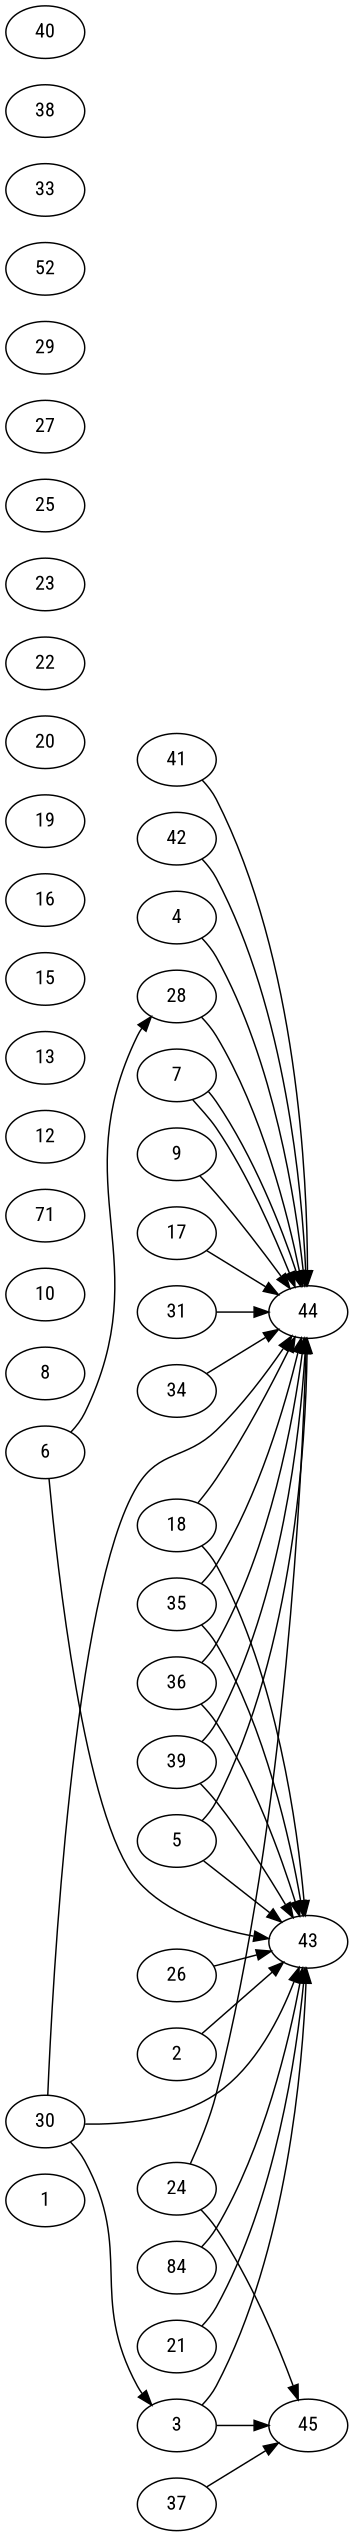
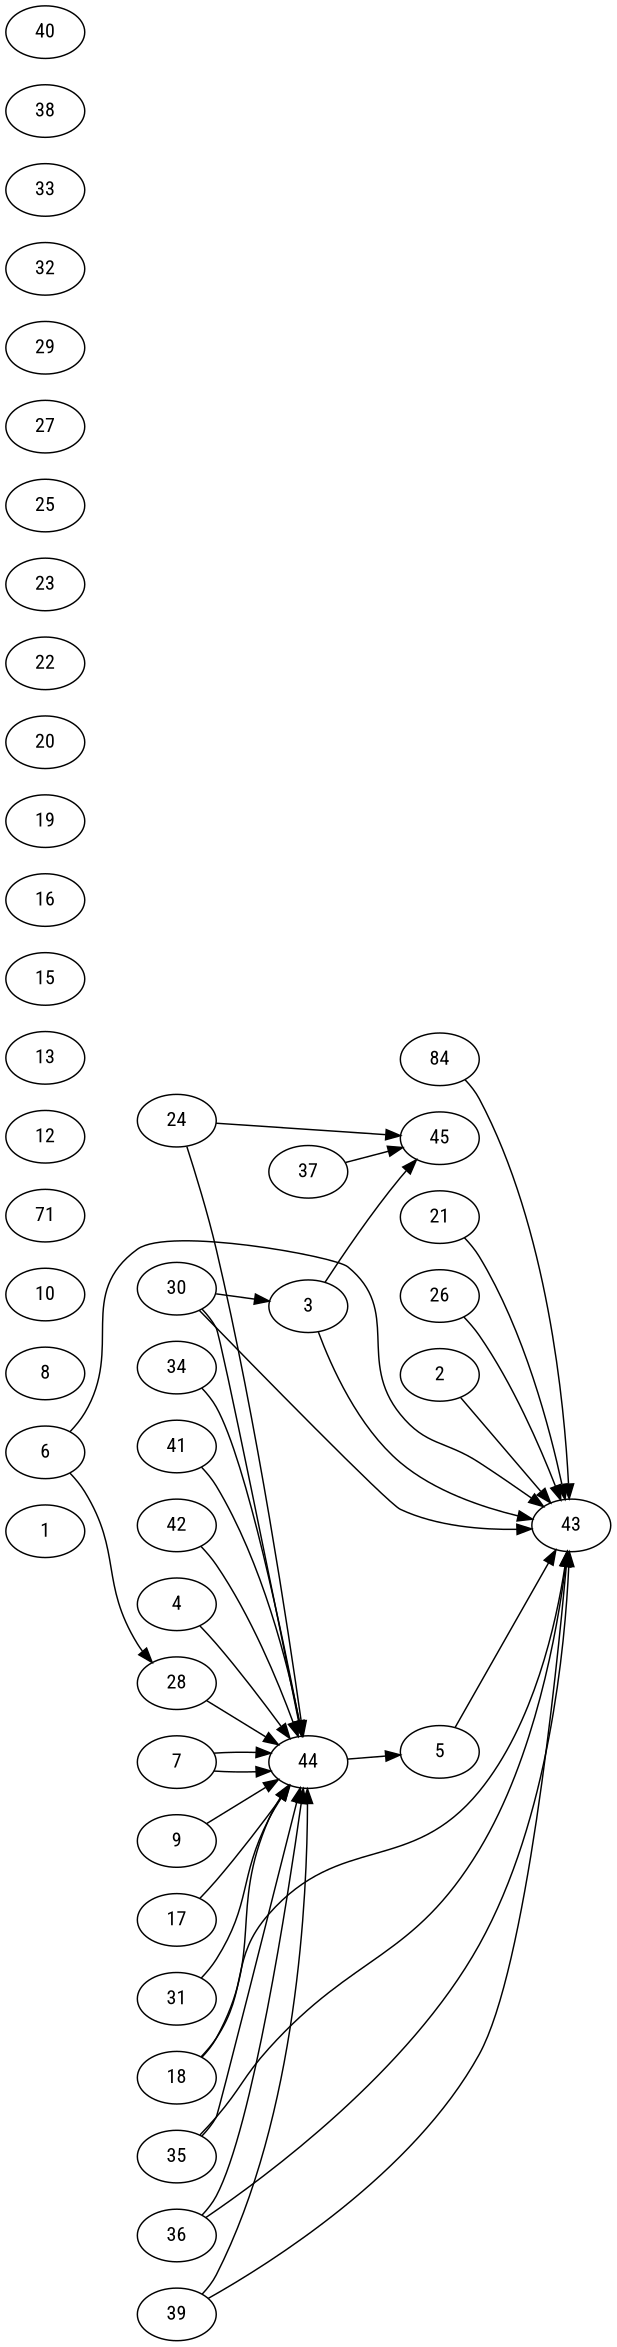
node "52": label "52" -> "32"
edge "5" -> "44": reversed
